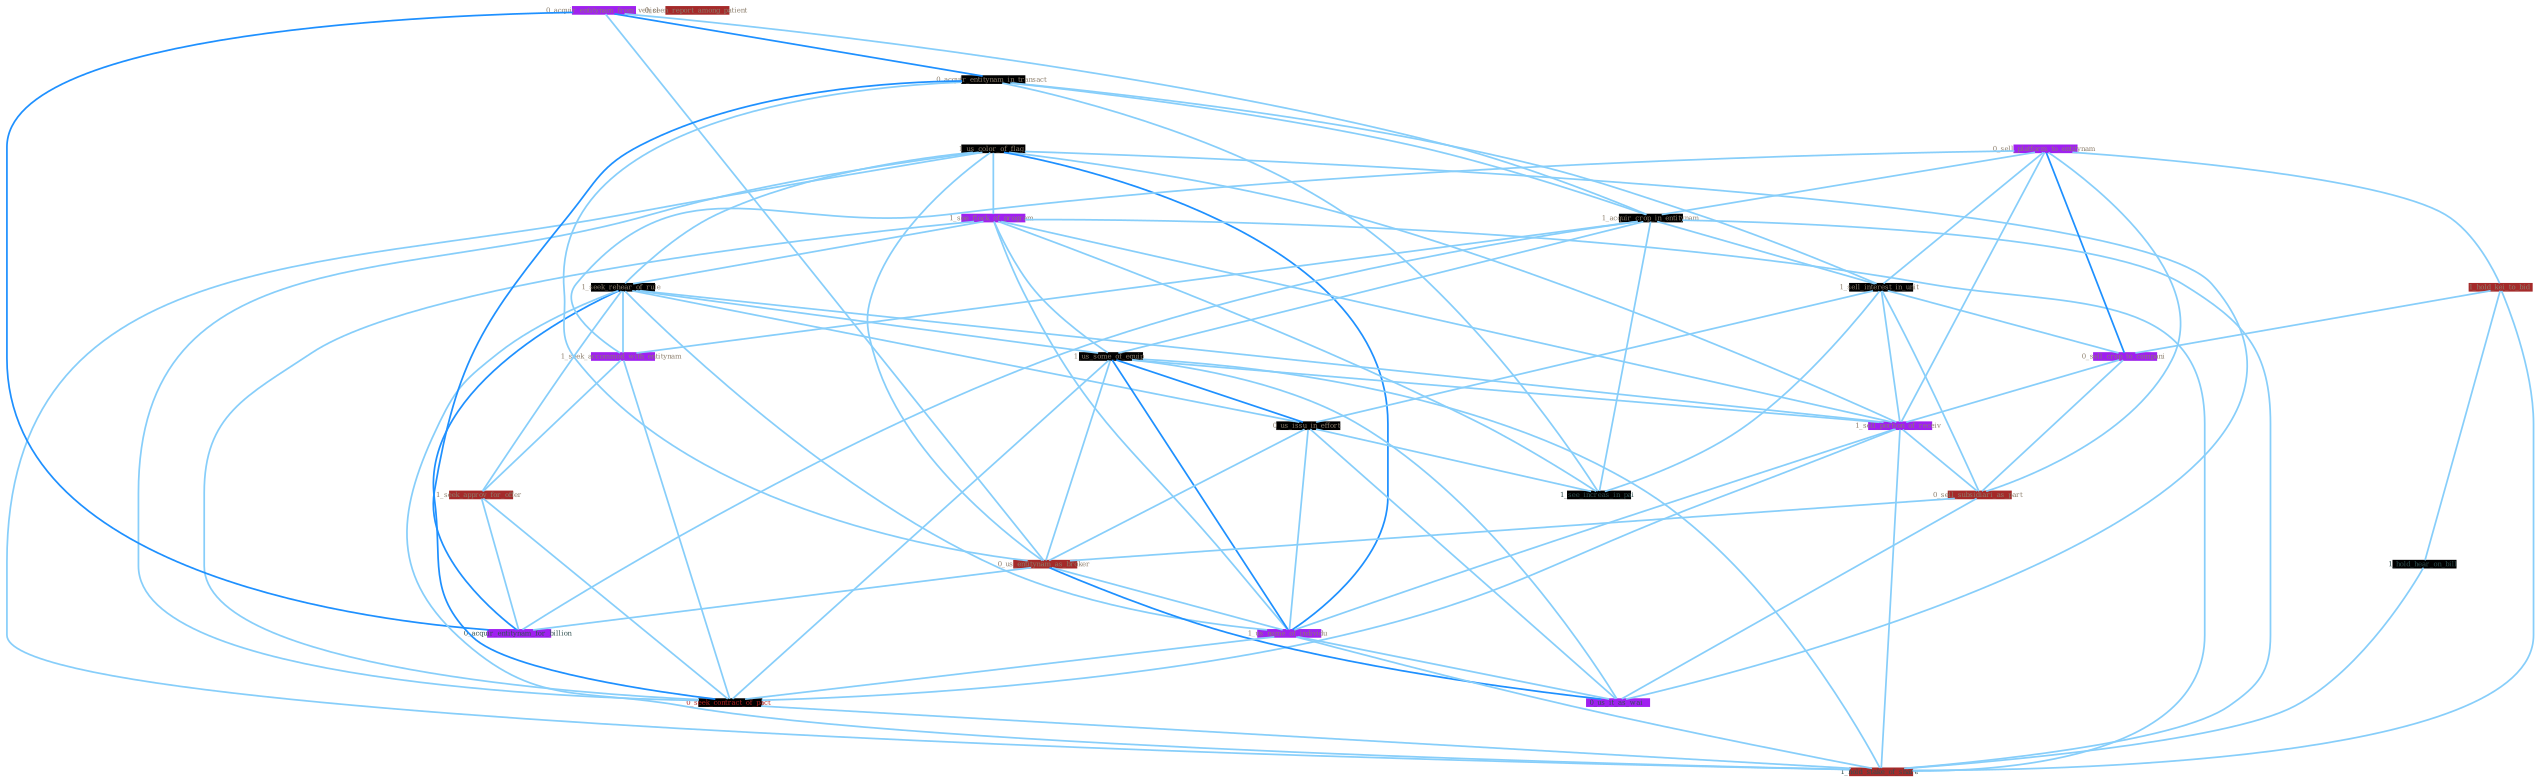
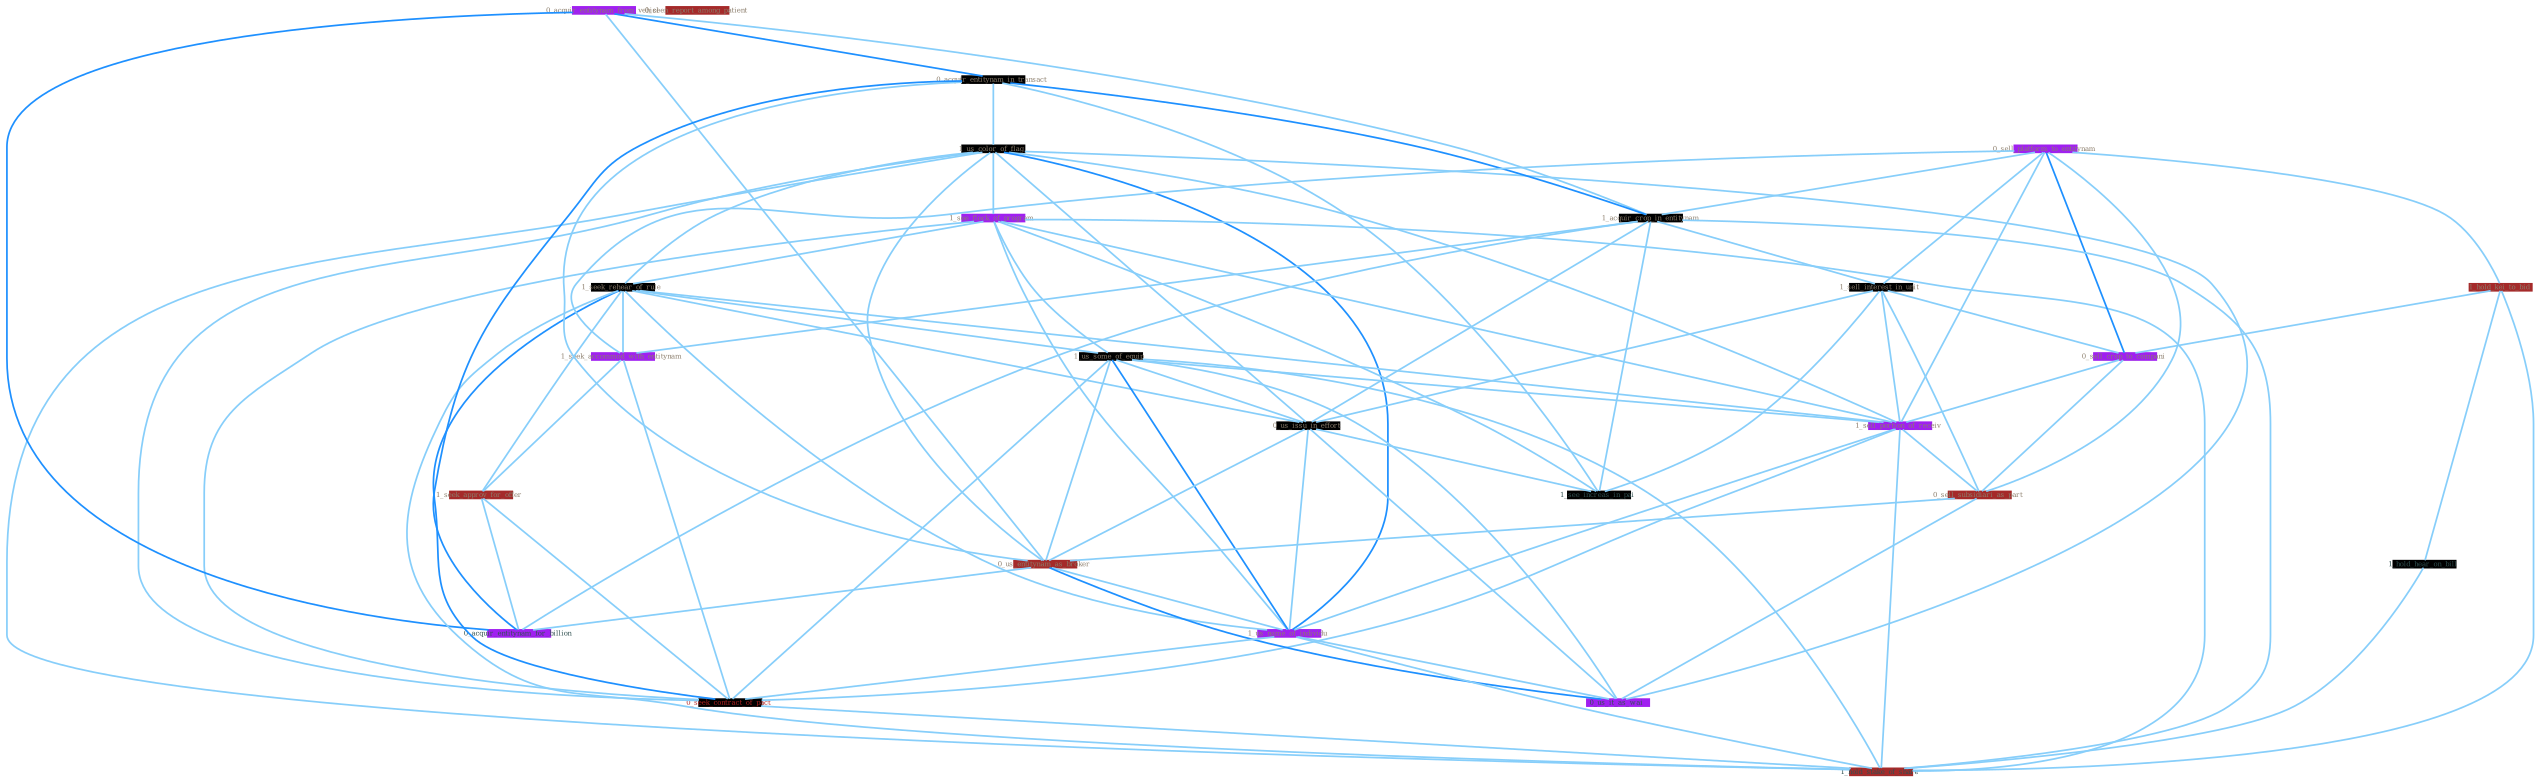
edge "0_acquir_entitynam_in_transact" -- "1_acquir_crop_in_entitynam": color #87cefa -> #1e90ff
edge "0_acquir_entitynam_in_transact" -- "1_sell_interest_in_unit": now "0_acquir_entitynam_in_transact" -- "1_us_color_of_flag"
edge "1_acquir_crop_in_entitynam" -- "1_us_some_of_equip": now "1_acquir_crop_in_entitynam" -- "0_us_issu_in_effort"
edge "1_us_color_of_flag" -- "0_us_issu_in_effort": added
edge "1_us_some_of_equip" -- "0_us_issu_in_effort": color #1e90ff -> #87cefa
